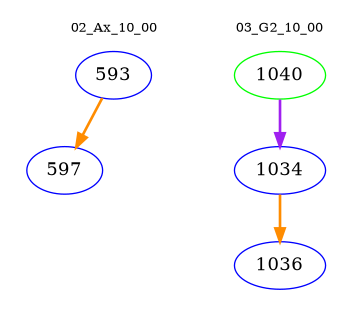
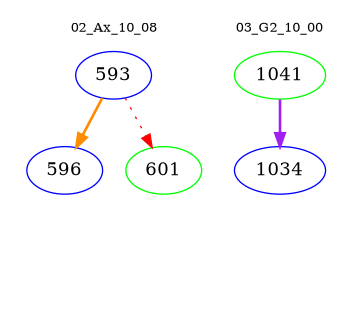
cluster "02_Ax_10_00": label "02_Ax_10_00" -> "02_Ax_10_08"
node "1040": label "1040" -> "1041"
node "597": label "597" -> "596"
node "601": added
node "1036": removed
